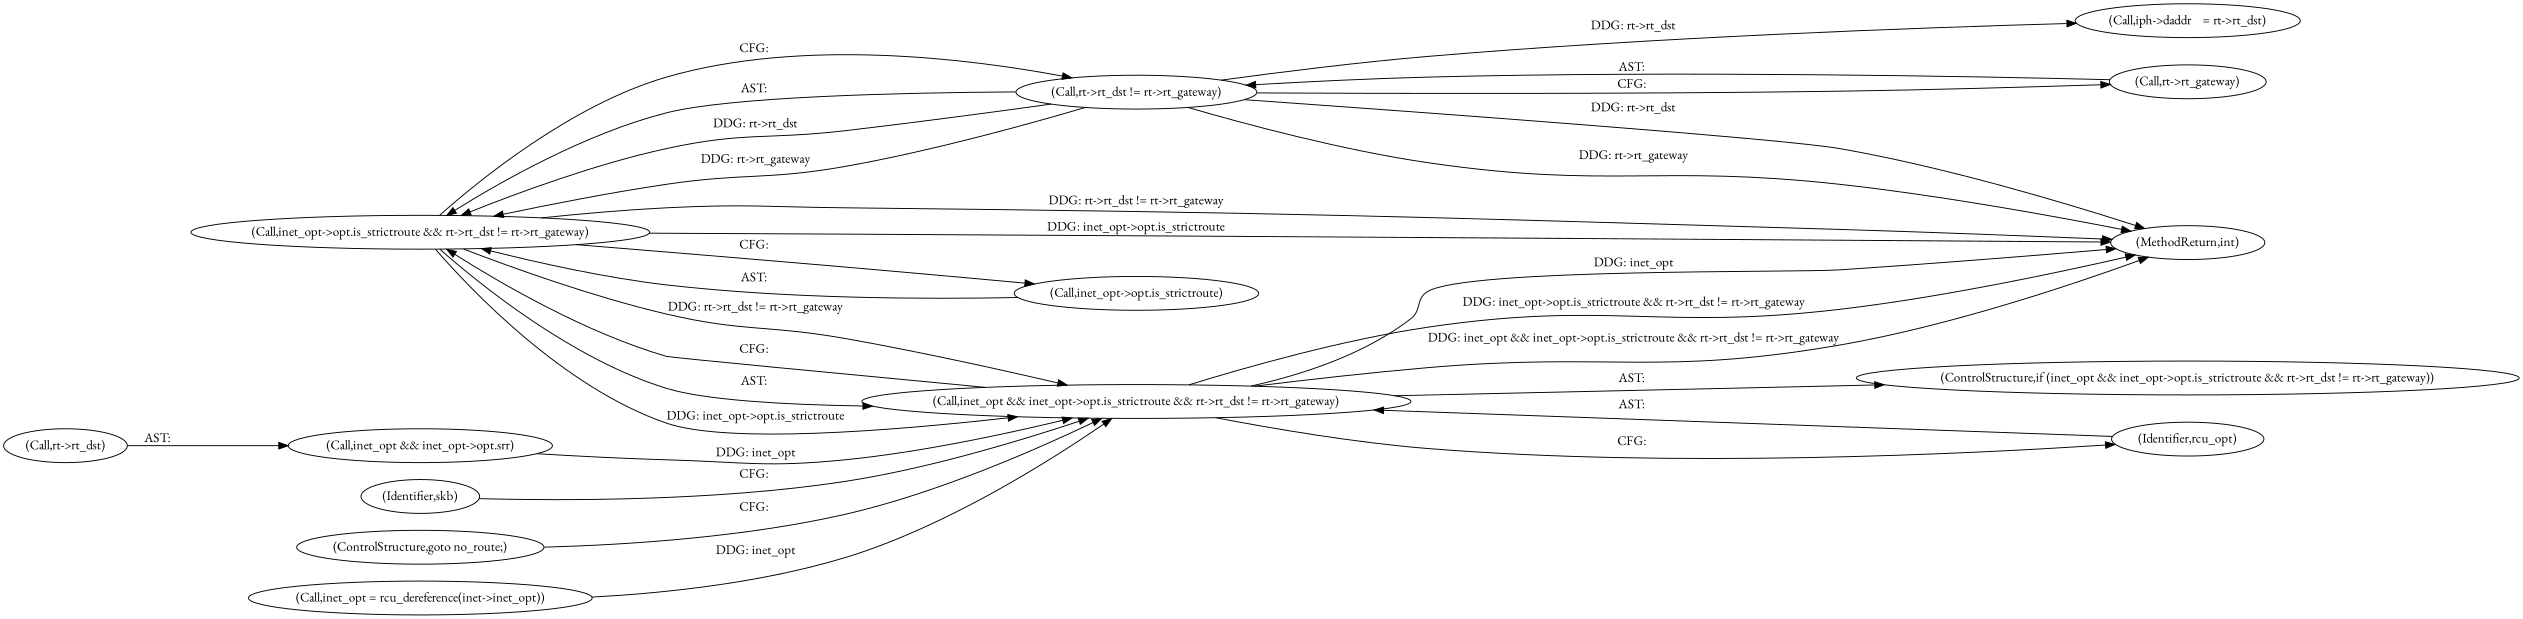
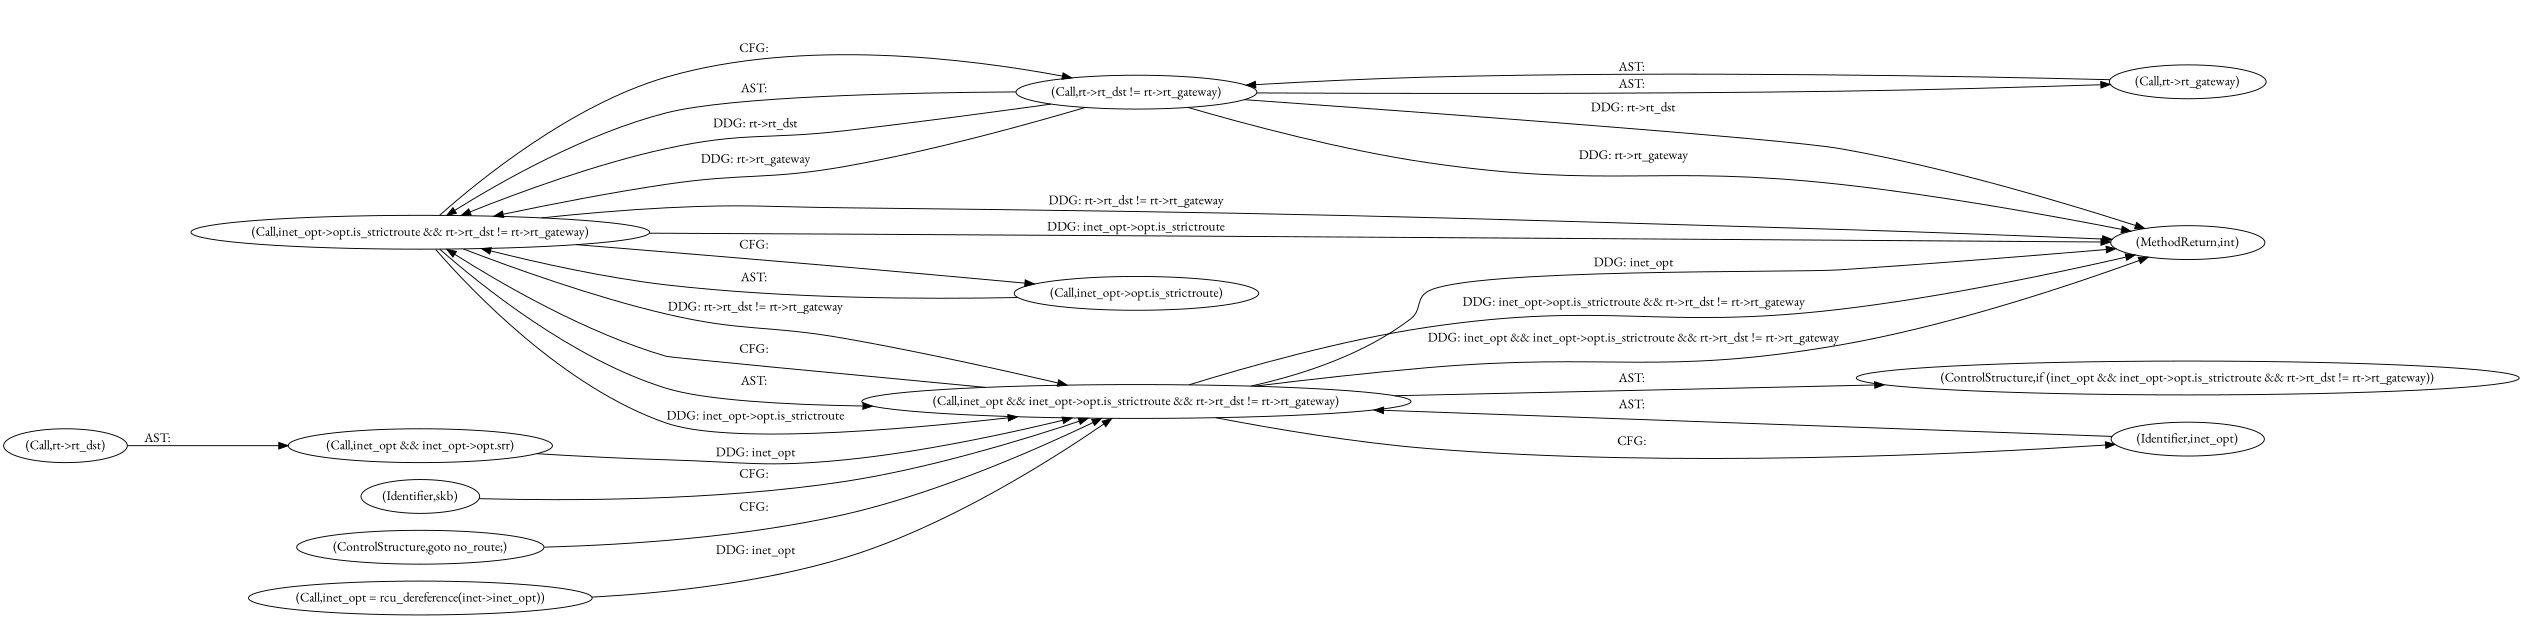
node "(Call,iph->daddr    = rt->rt_dst)": removed
edge "(Call,rt->rt_dst != rt->rt_gateway)" -> "(Call,rt->rt_gateway)": label "CFG: " -> "AST: "
node "(Identifier,rcu_opt)": label "(Identifier,rcu_opt)" -> "(Identifier,inet_opt)"
